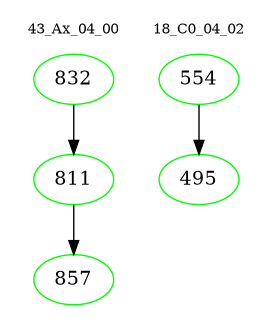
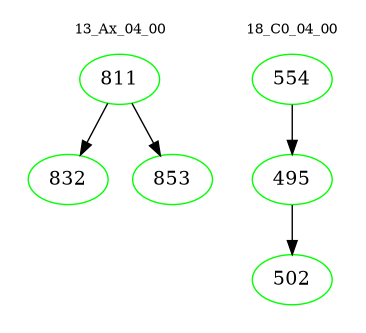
cluster "43_Ax_04_00": label "43_Ax_04_00" -> "13_Ax_04_00"
cluster "18_C0_04_02": label "18_C0_04_02" -> "18_C0_04_00"
edge "832" -> "811": reversed
node "857": label "857" -> "853"
node "502": added
